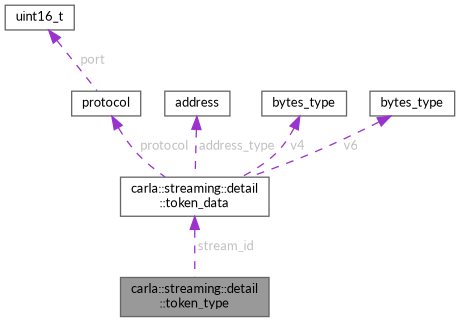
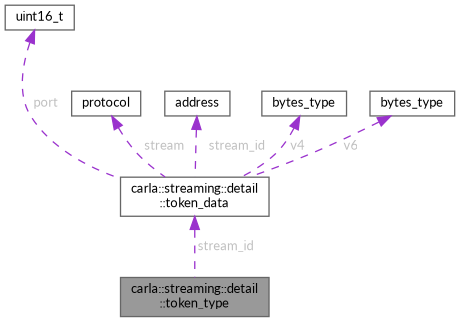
edge "protocol" -> "uint16_t": now "carla::streaming::detail ::token_data" -> "uint16_t"
edge "carla::streaming::detail ::token_data" -> "protocol": label " protocol" -> " stream"
edge "carla::streaming::detail ::token_data" -> "address": label " address_type" -> " stream_id"
